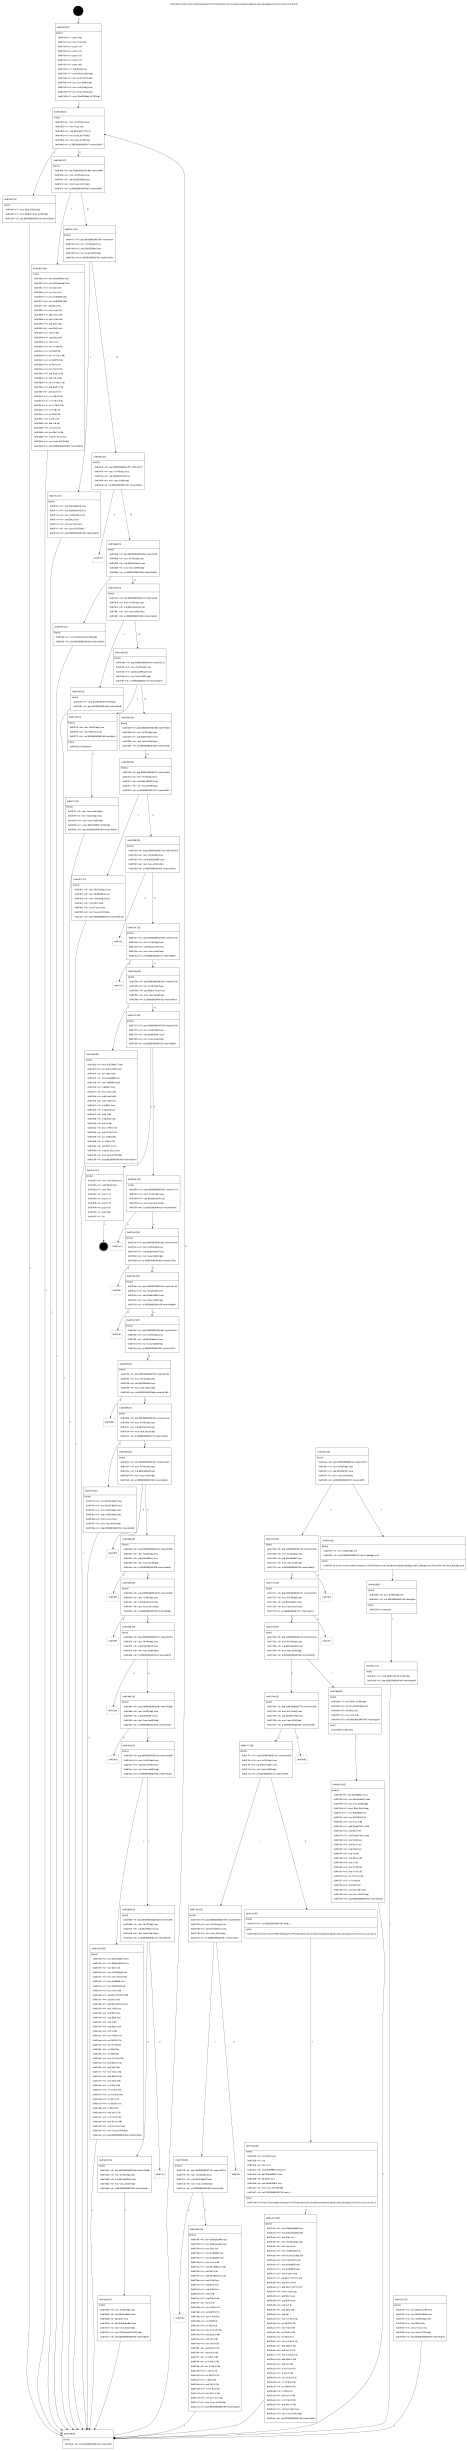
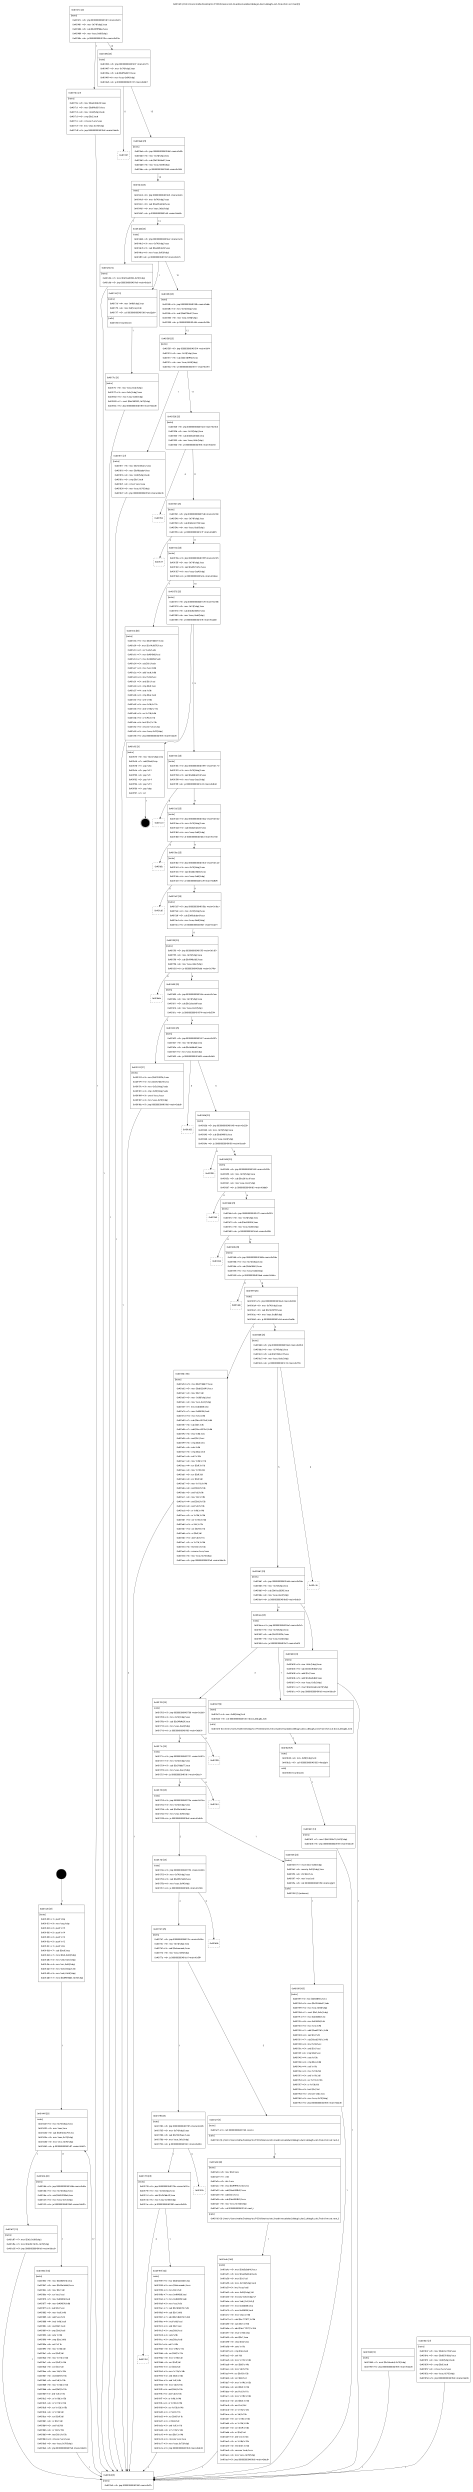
edge "0x401466 [22]" -> "0x40147c [22]": removed, label "16"
edge "0x4014ab [25]" -> "0x401968 [12]": removed, label "1"
edge "0x4016d1 [25]" -> "0x4016ea [25]": added, label "4"
